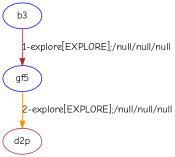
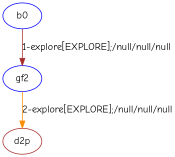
node "b3": label "b3" -> "b0"
node "gf5": label "gf5" -> "gf2"
